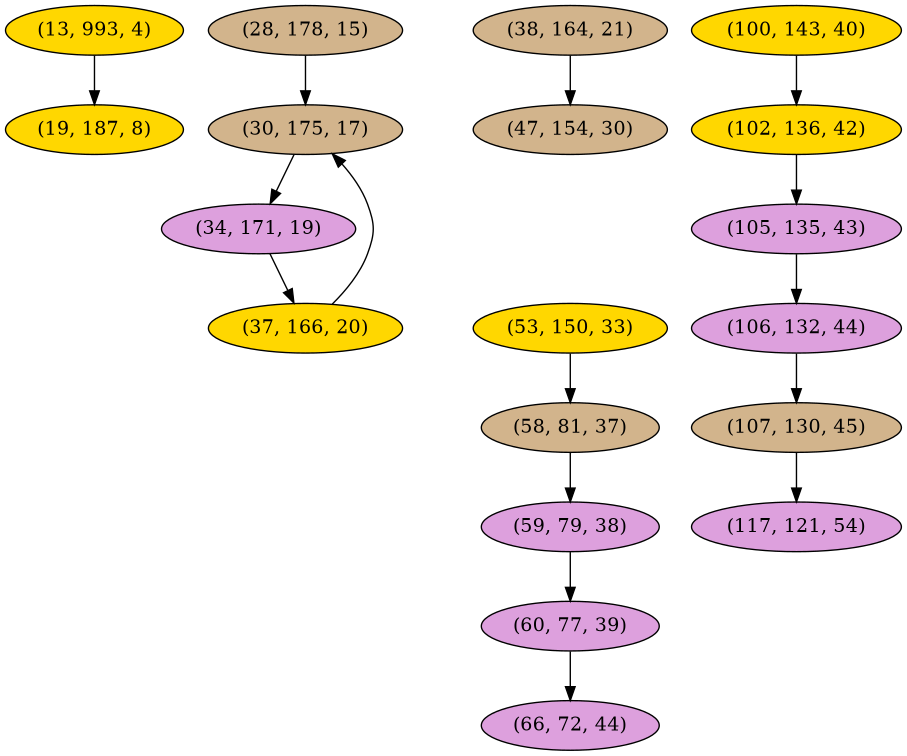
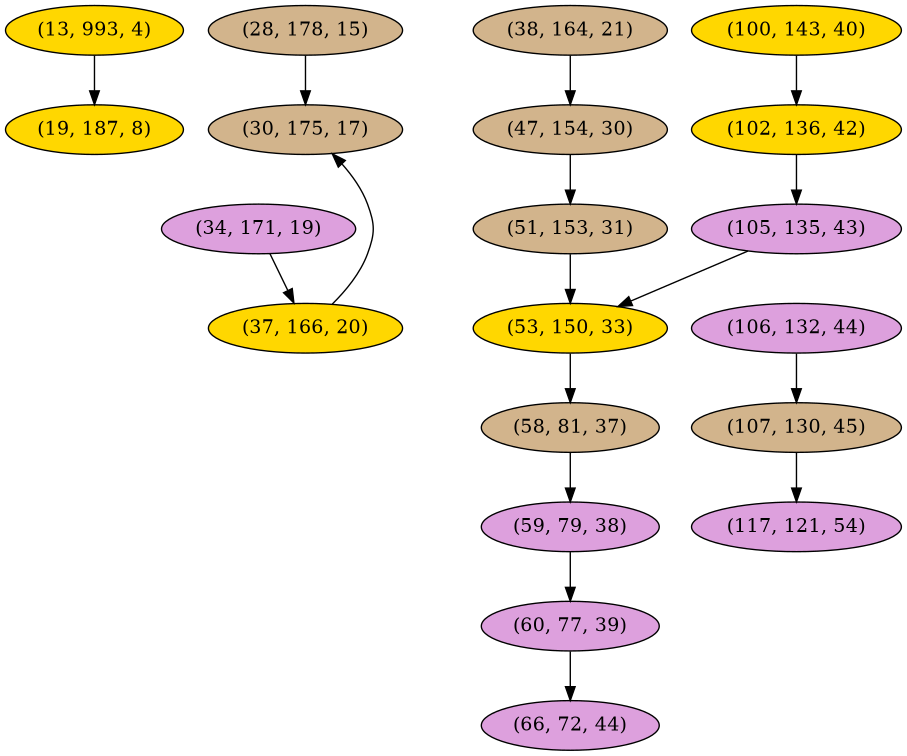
edge "(30, 175, 17)" -> "(34, 171, 19)": removed
node "(51, 153, 31)": added
edge "(105, 135, 43)" -> "(106, 132, 44)": now "(105, 135, 43)" -> "(53, 150, 33)"
